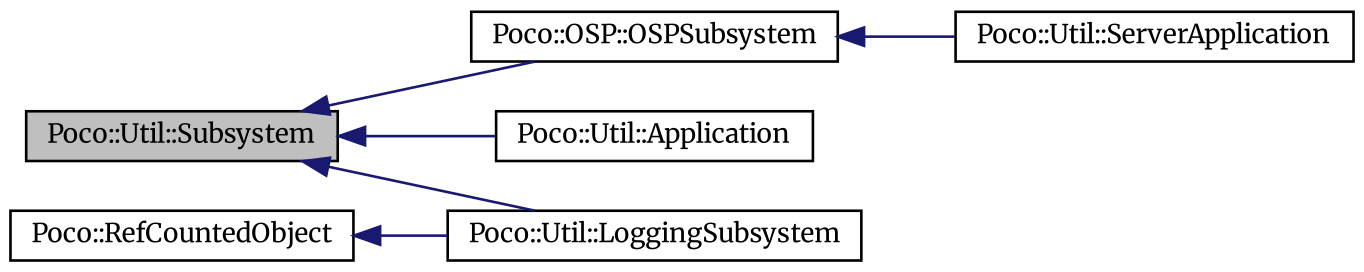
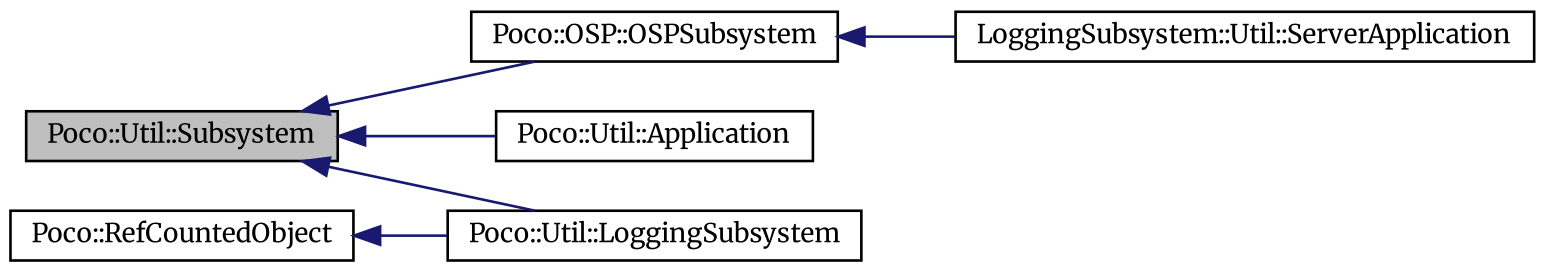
node "Poco::Util::ServerApplication": label "Poco::Util::ServerApplication" -> "LoggingSubsystem::Util::ServerApplication"
